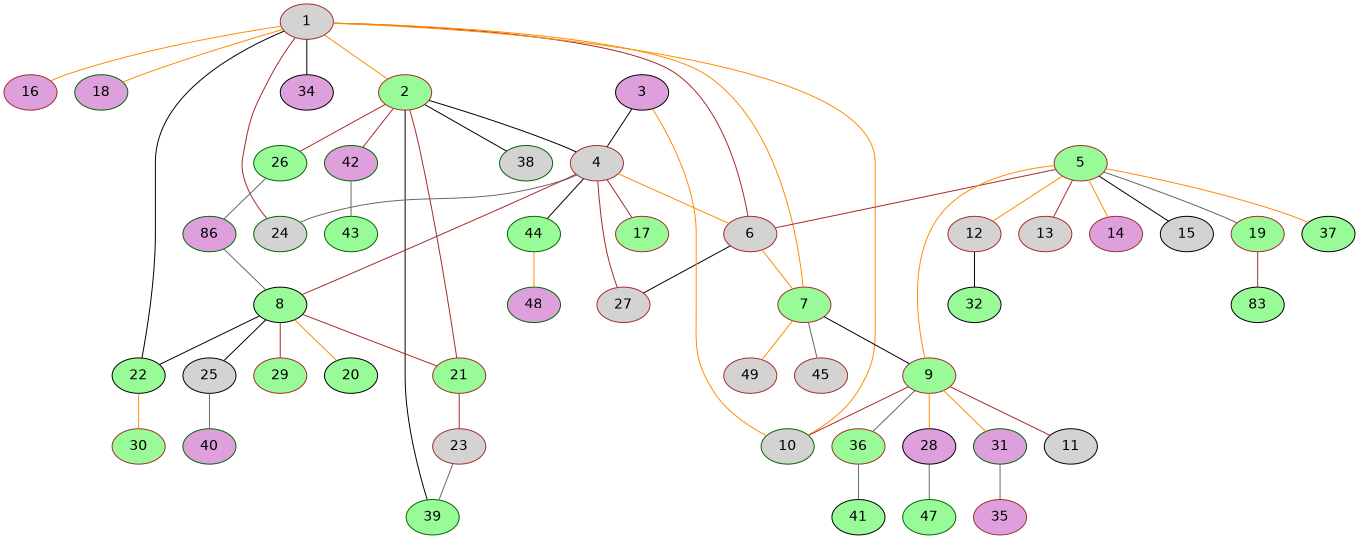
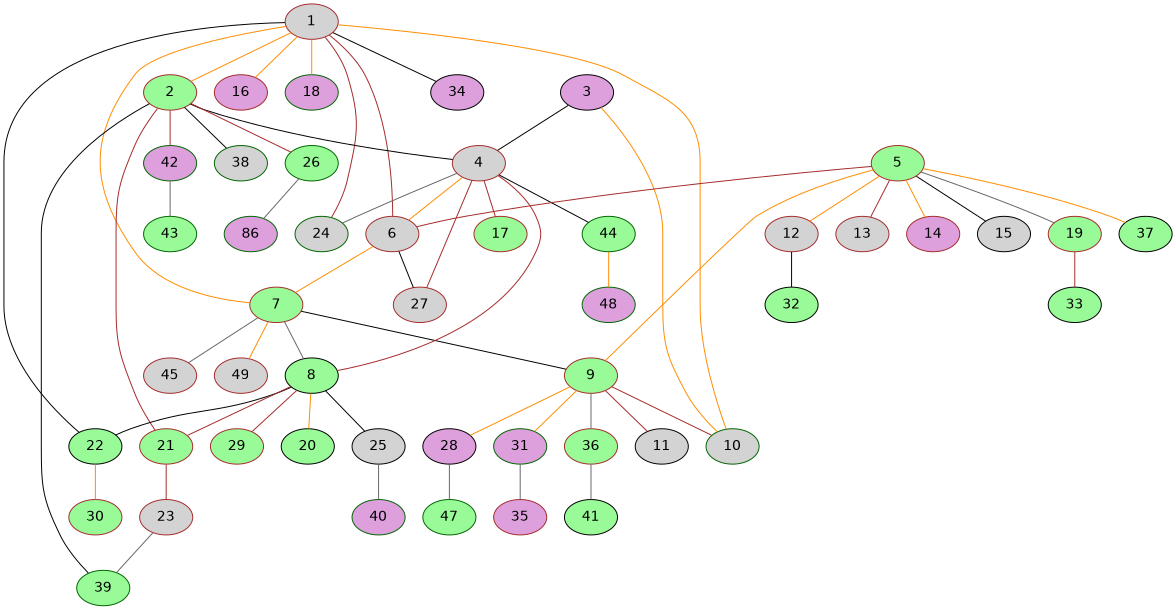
edge "86" -- "8": now "7" -- "8"
node "83": label "83" -> "33"
